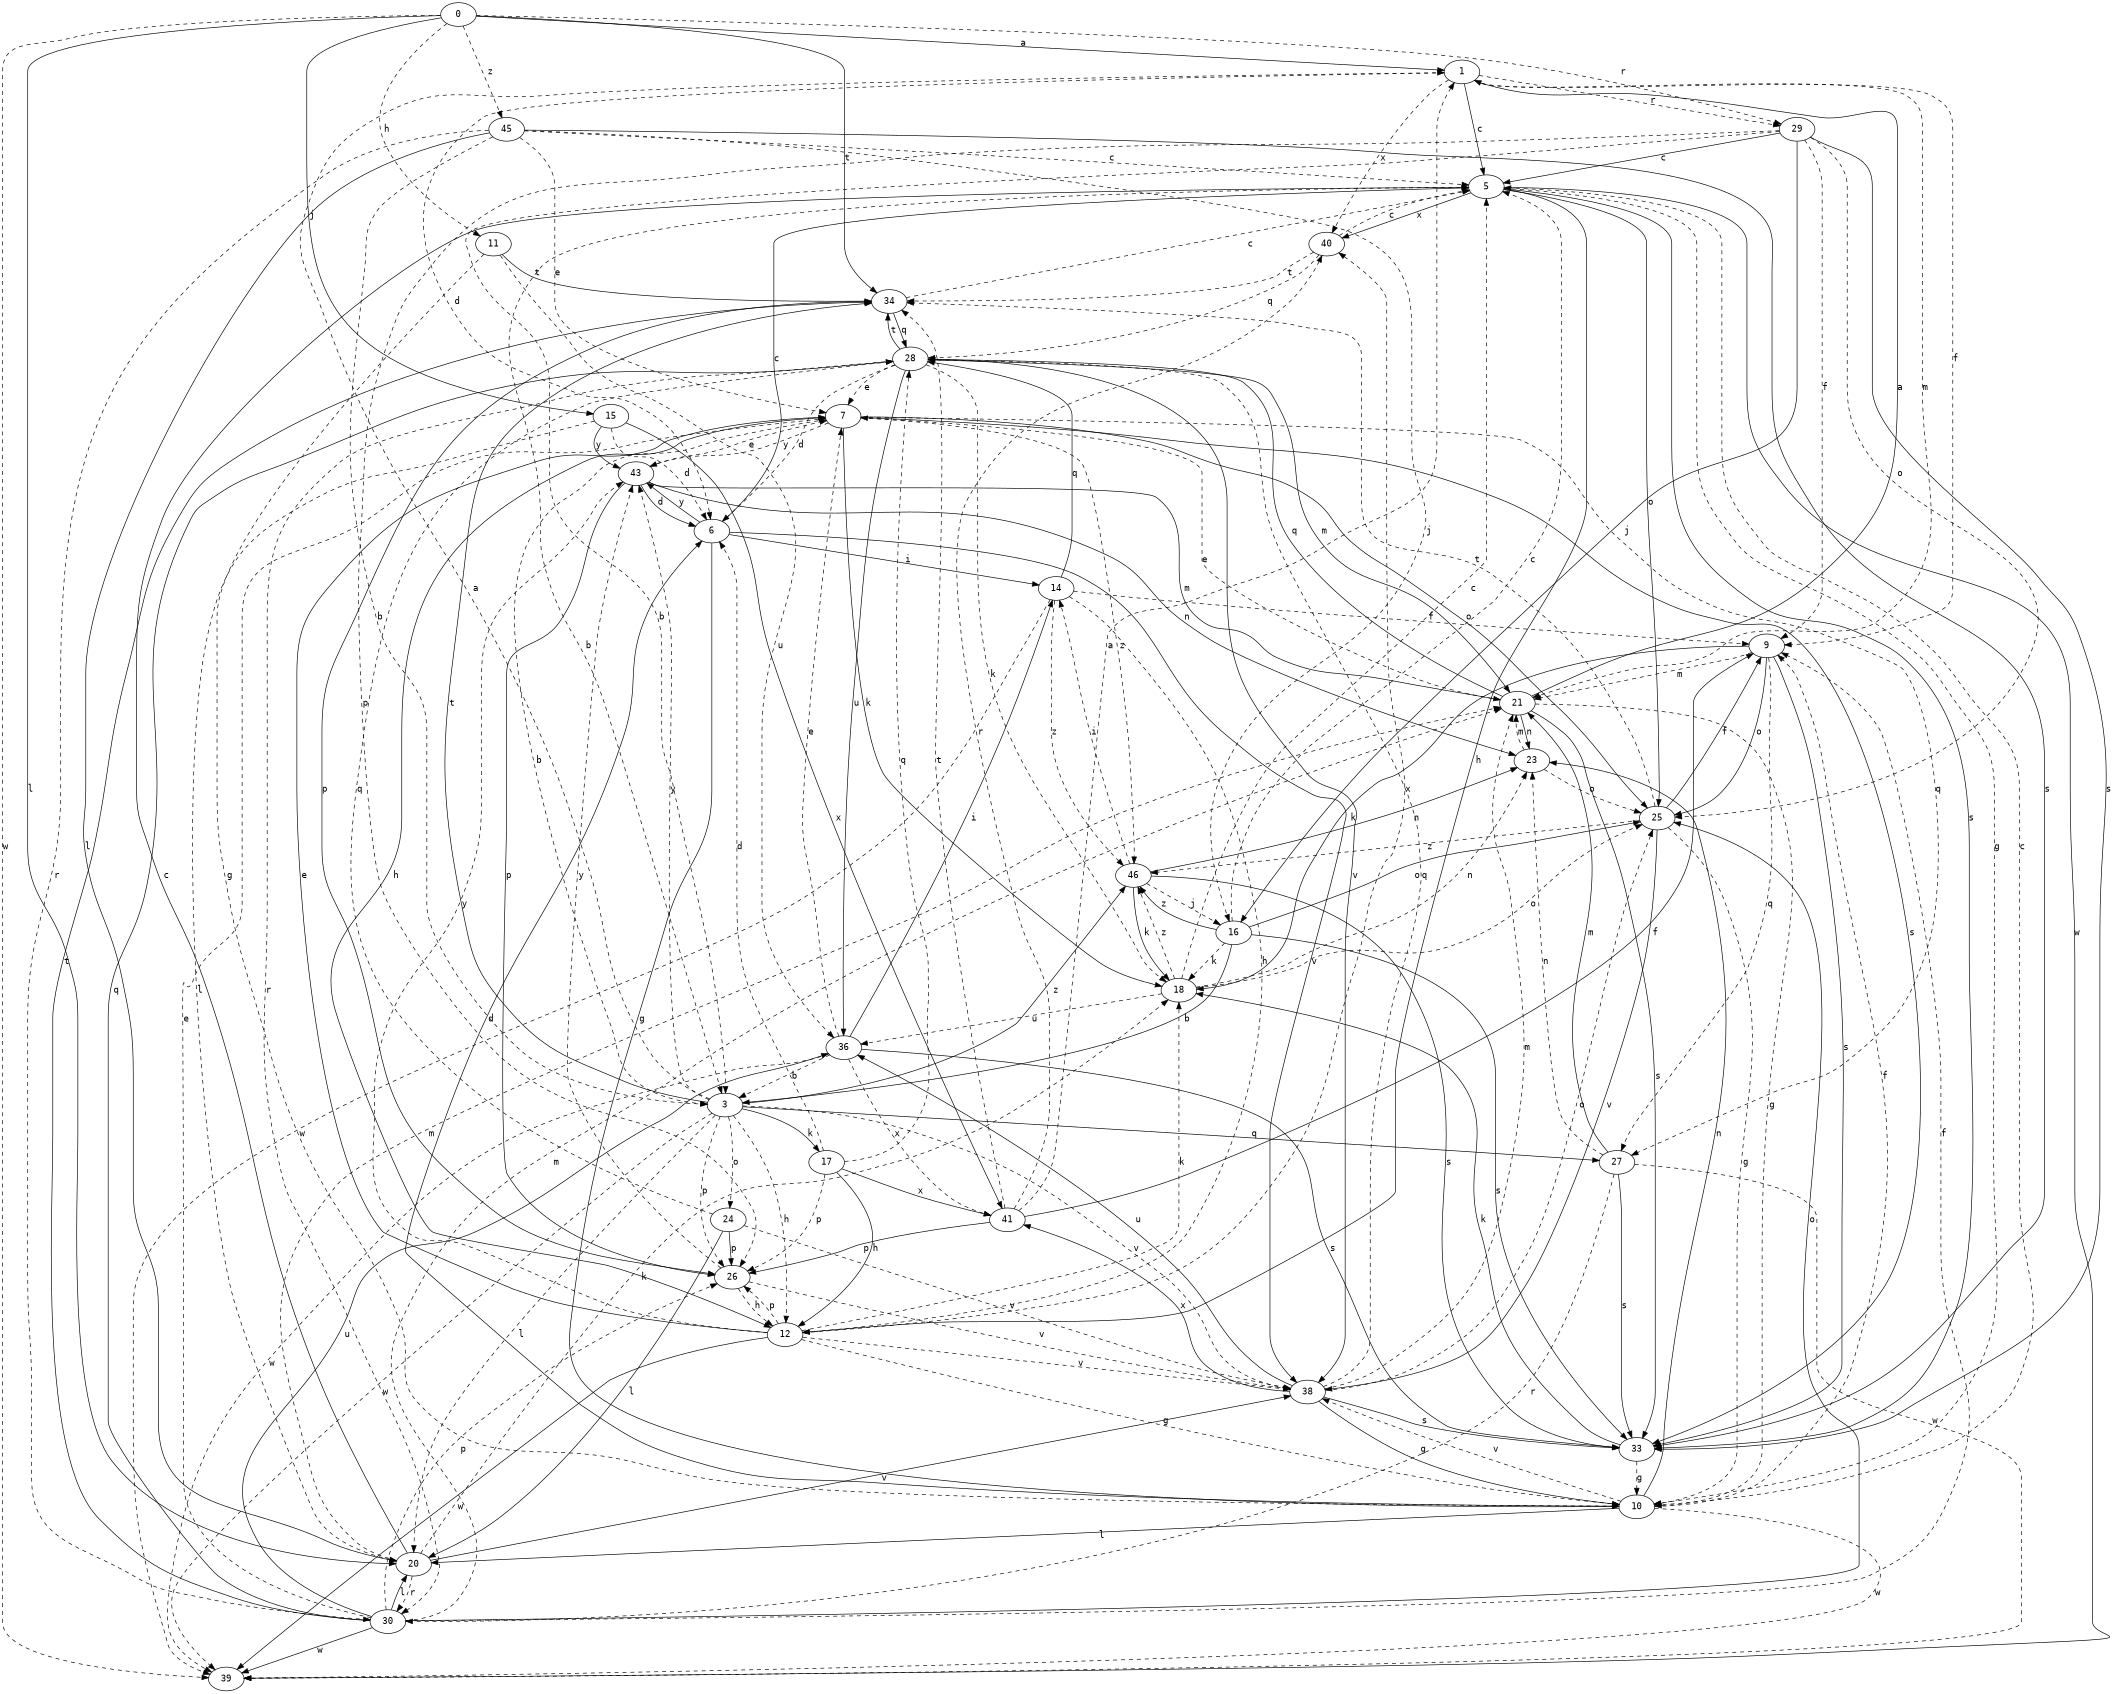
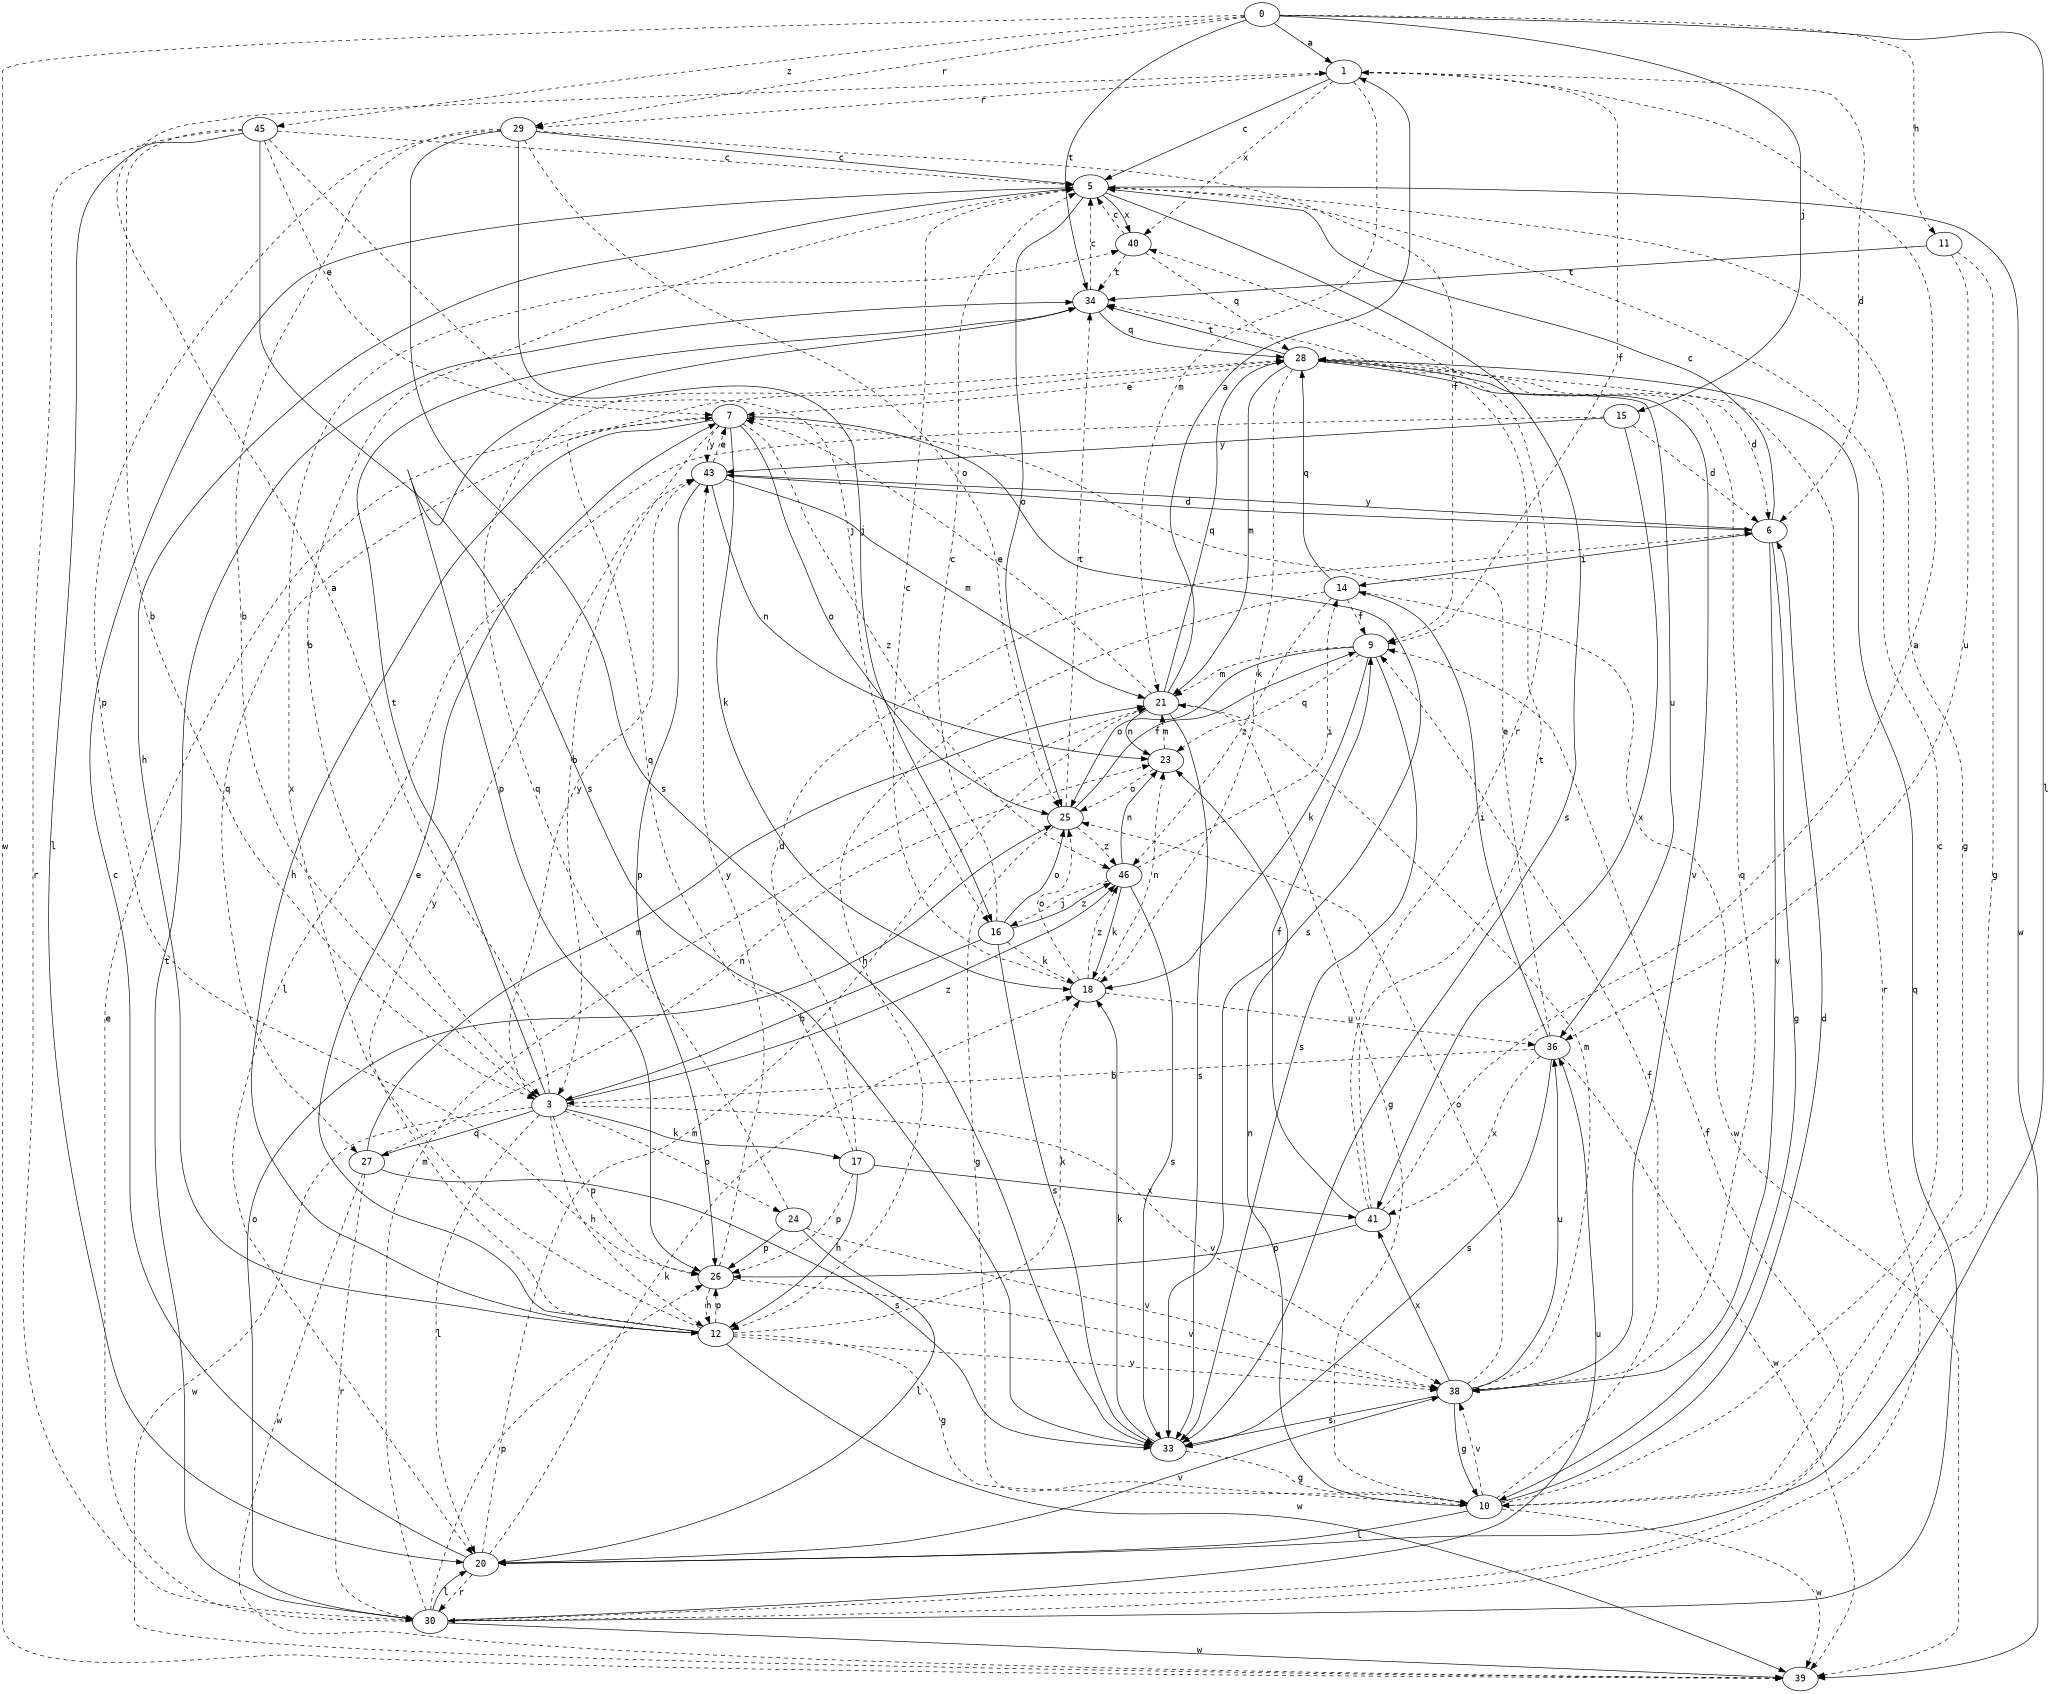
edge "9" -> "27": now "9" -> "23"
edge "25" -> "38": removed, label "v"
